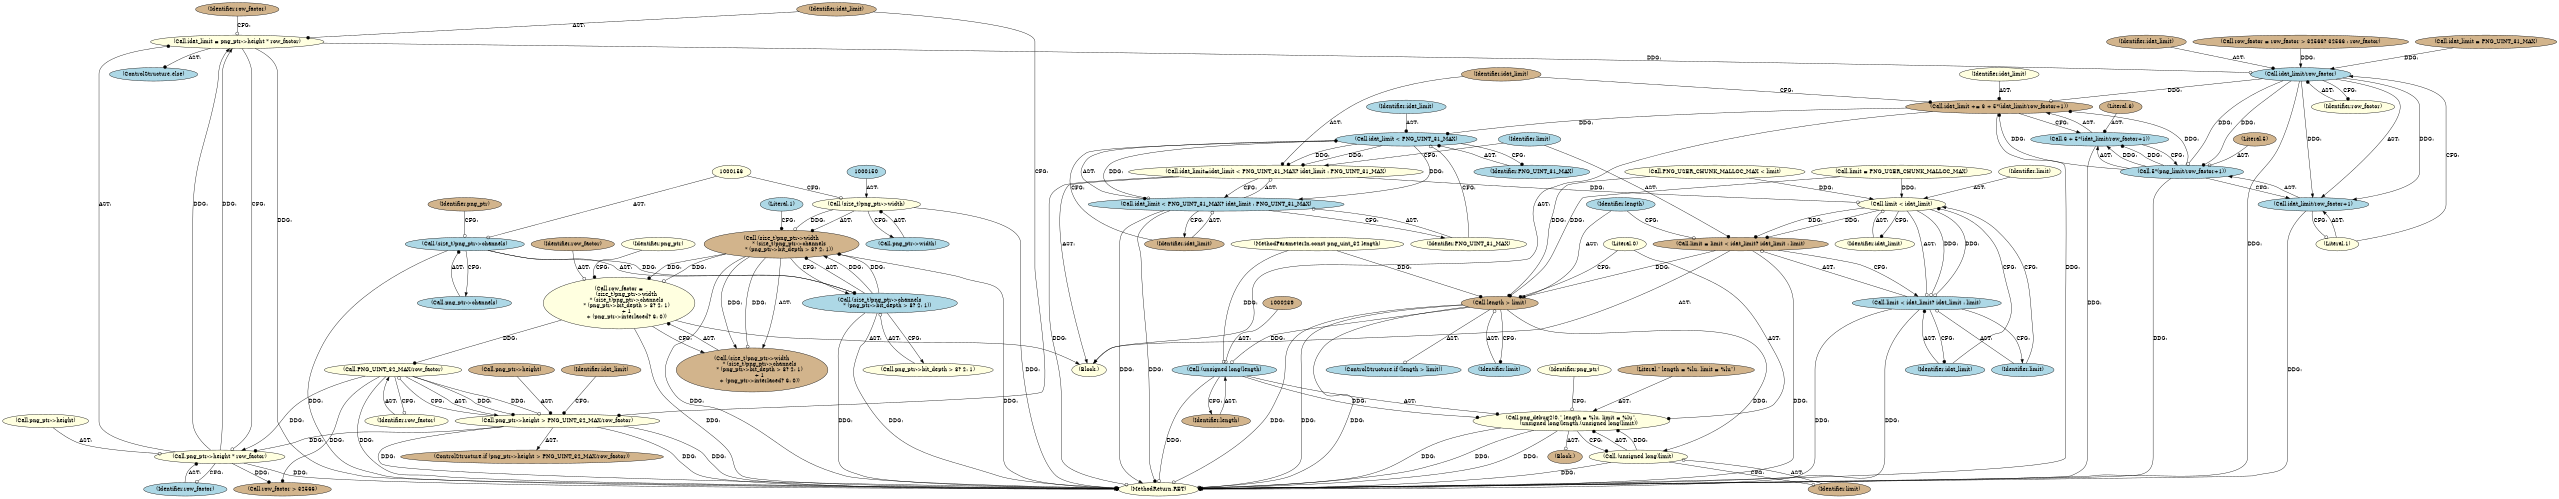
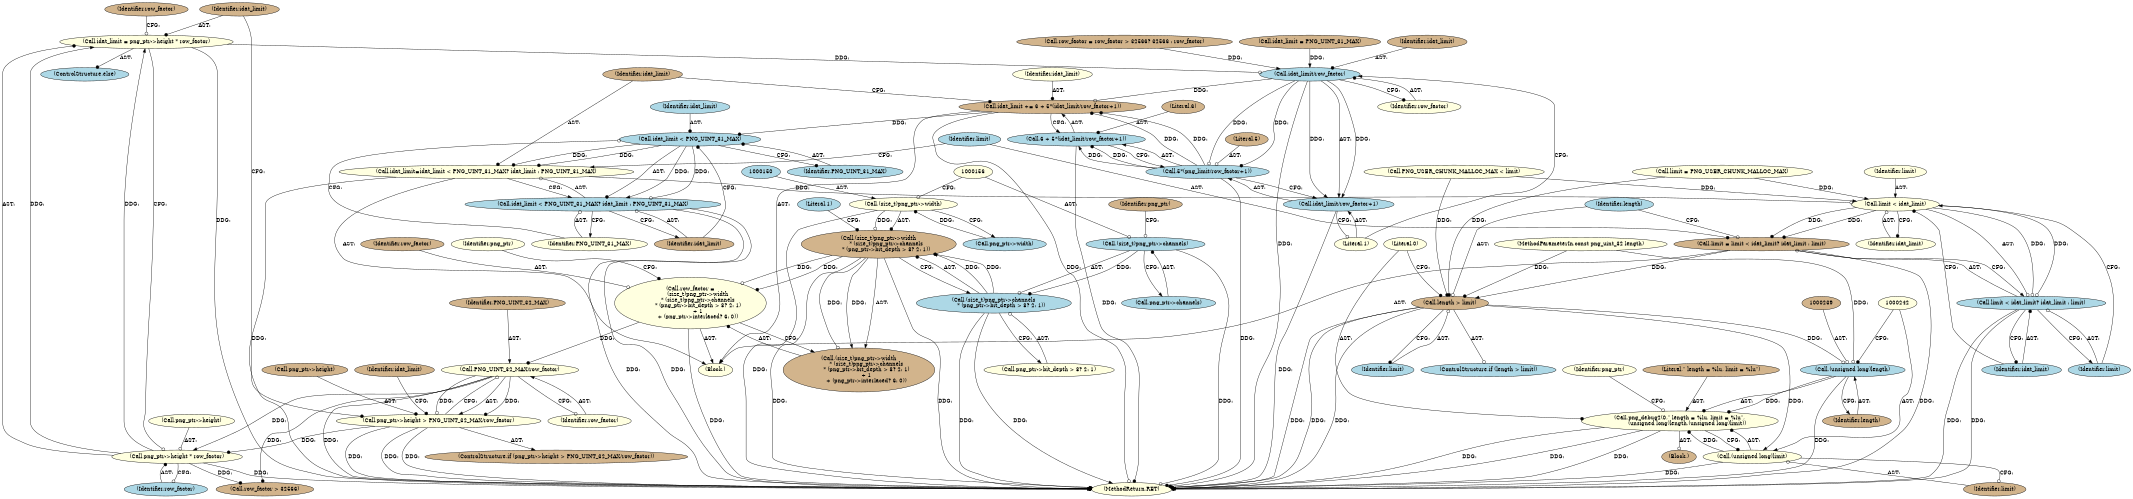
edge "(Call,png_ptr->width)" -> "(Call,(size_t)png_ptr->width)": label "AST: " -> "DDG: "
node "(Identifier,PNG_UINT_32_MAX)": added
node "1000242": added
